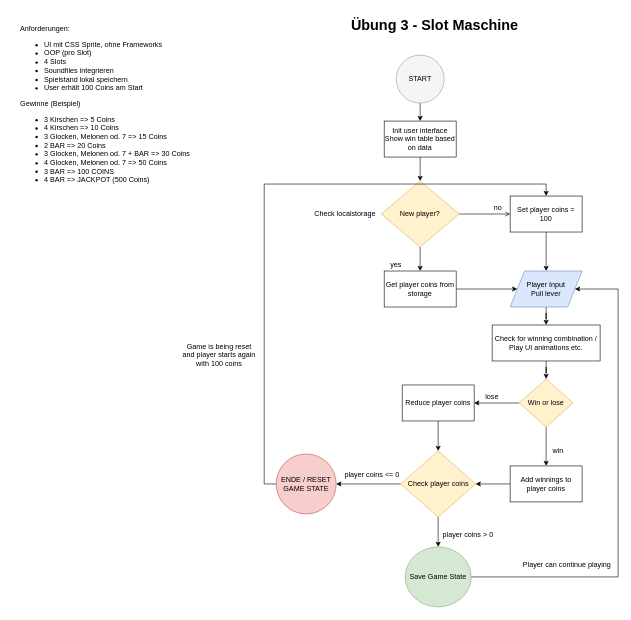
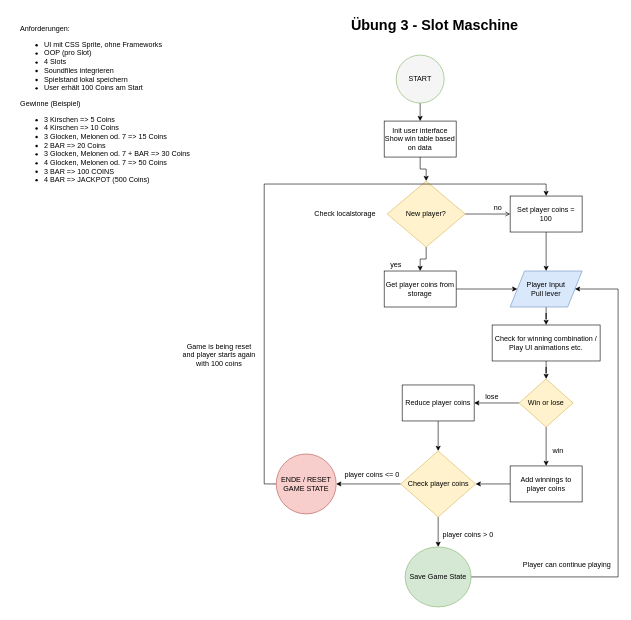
node "New player?": moved (420, 214) -> (426, 214)
